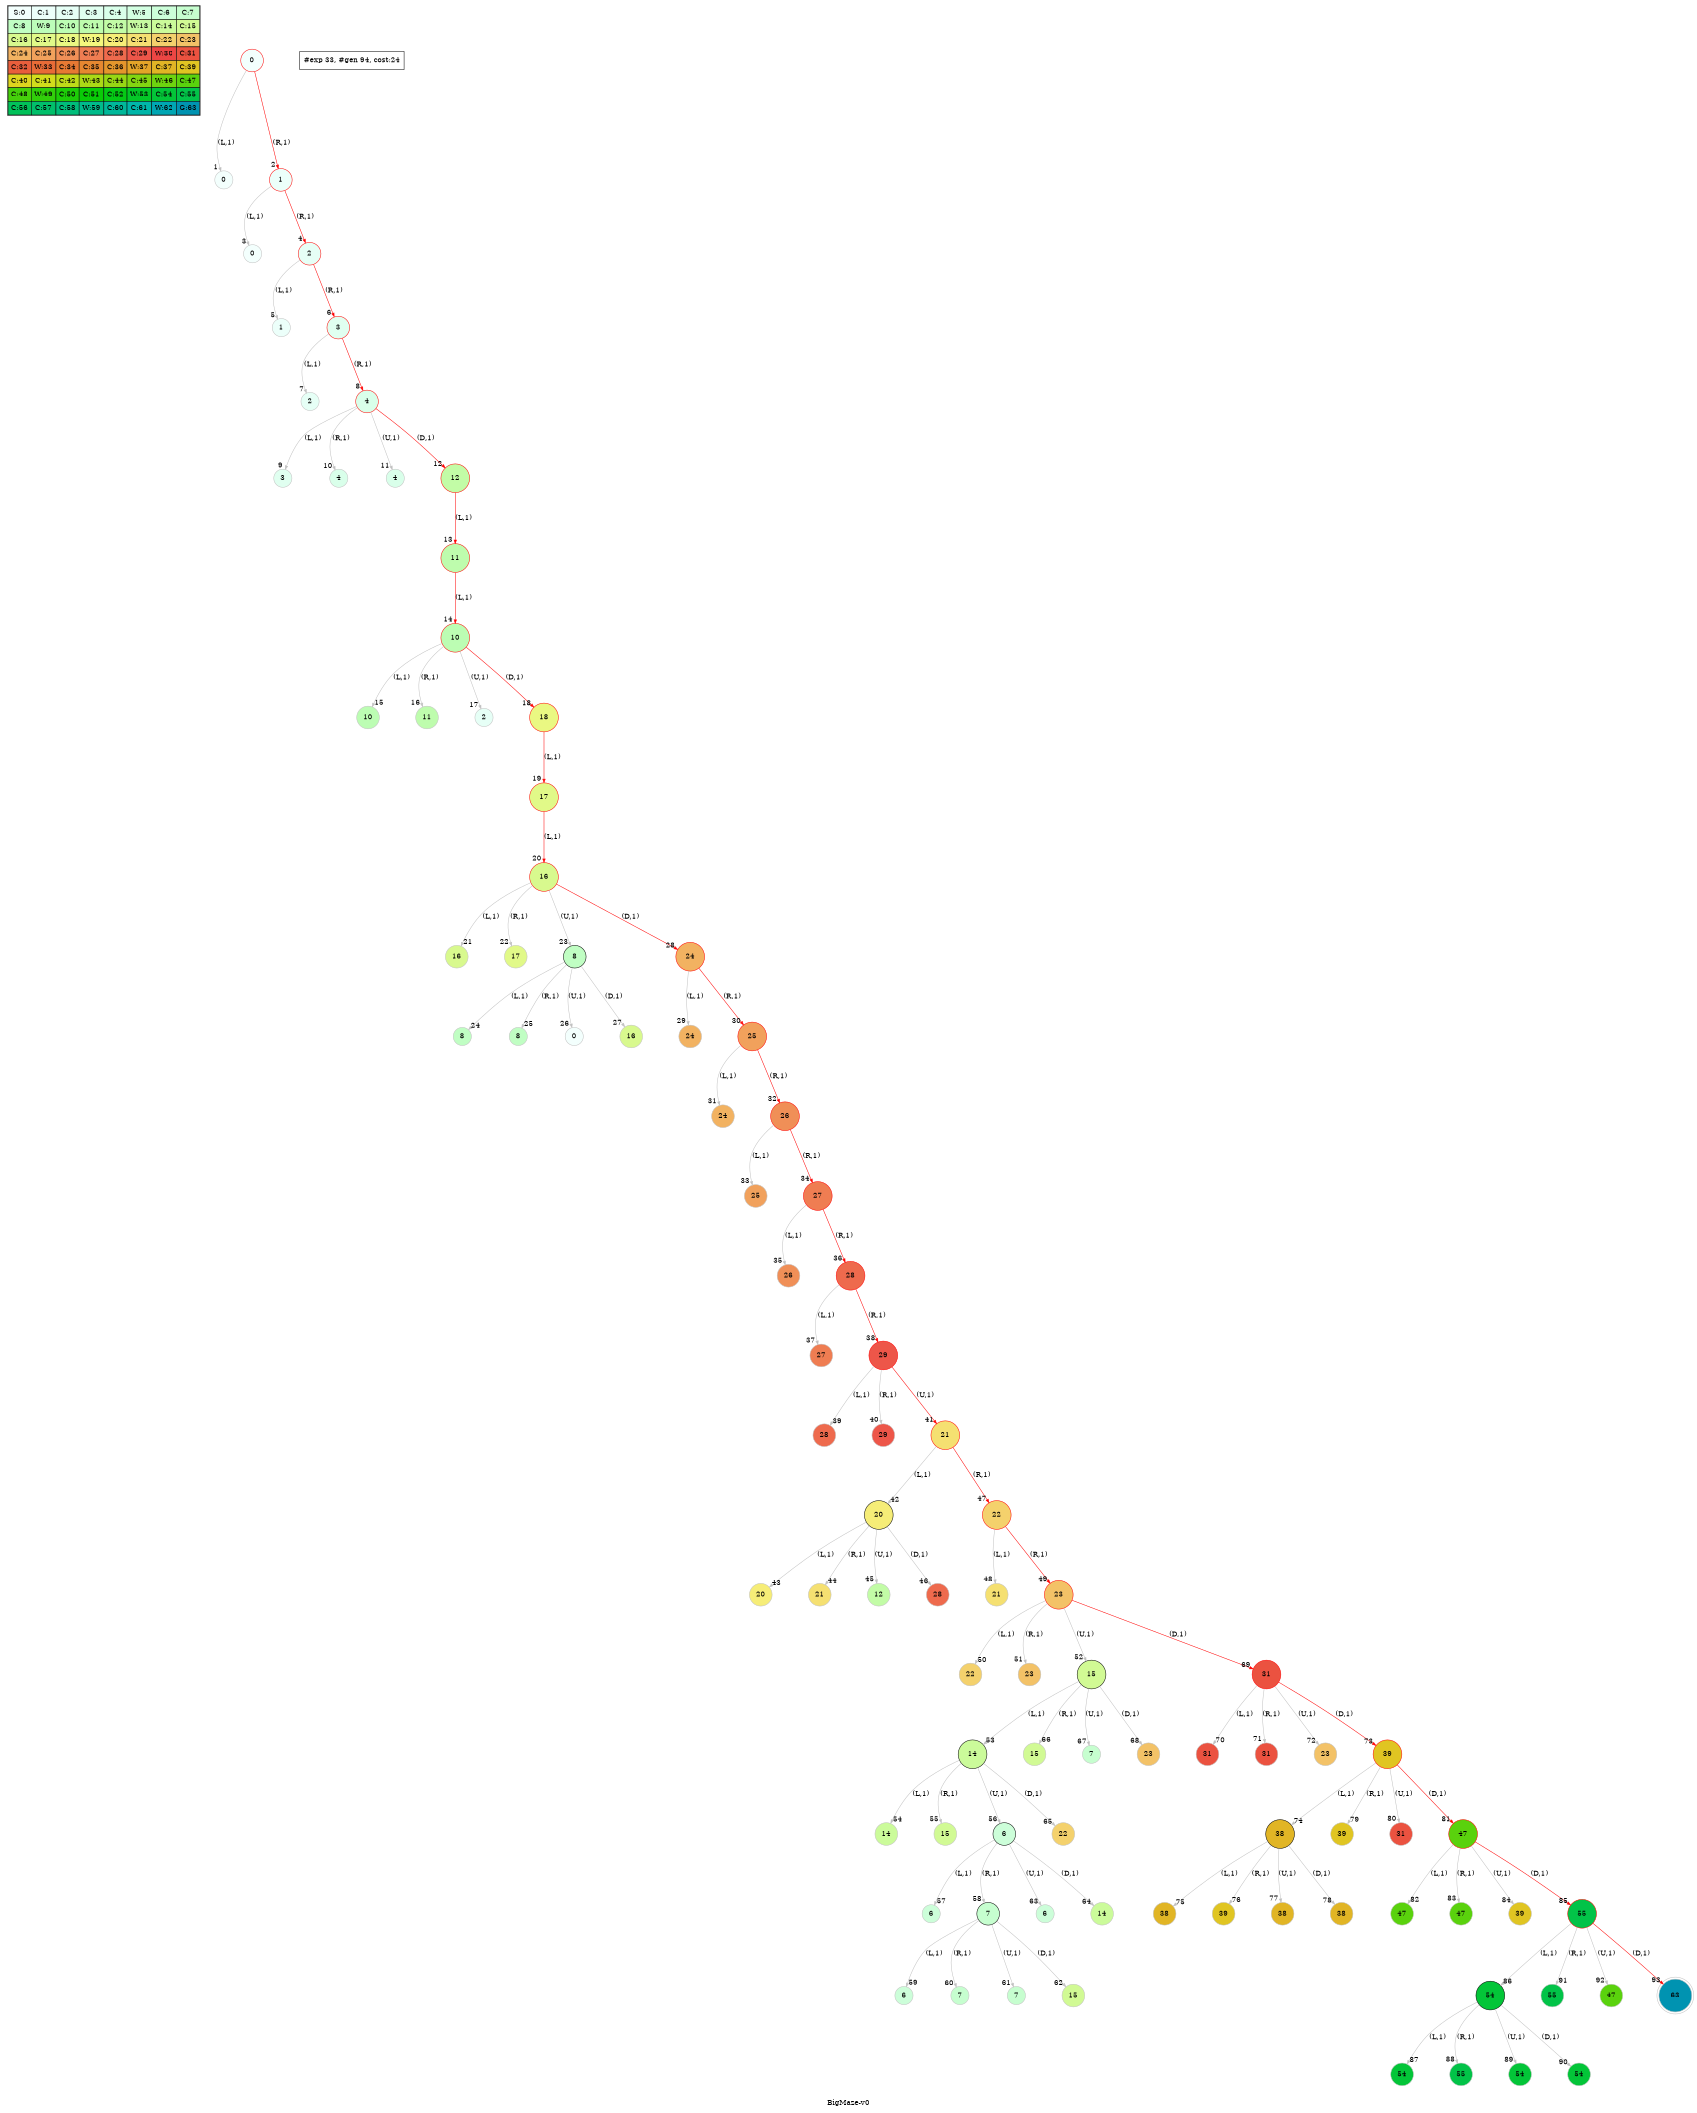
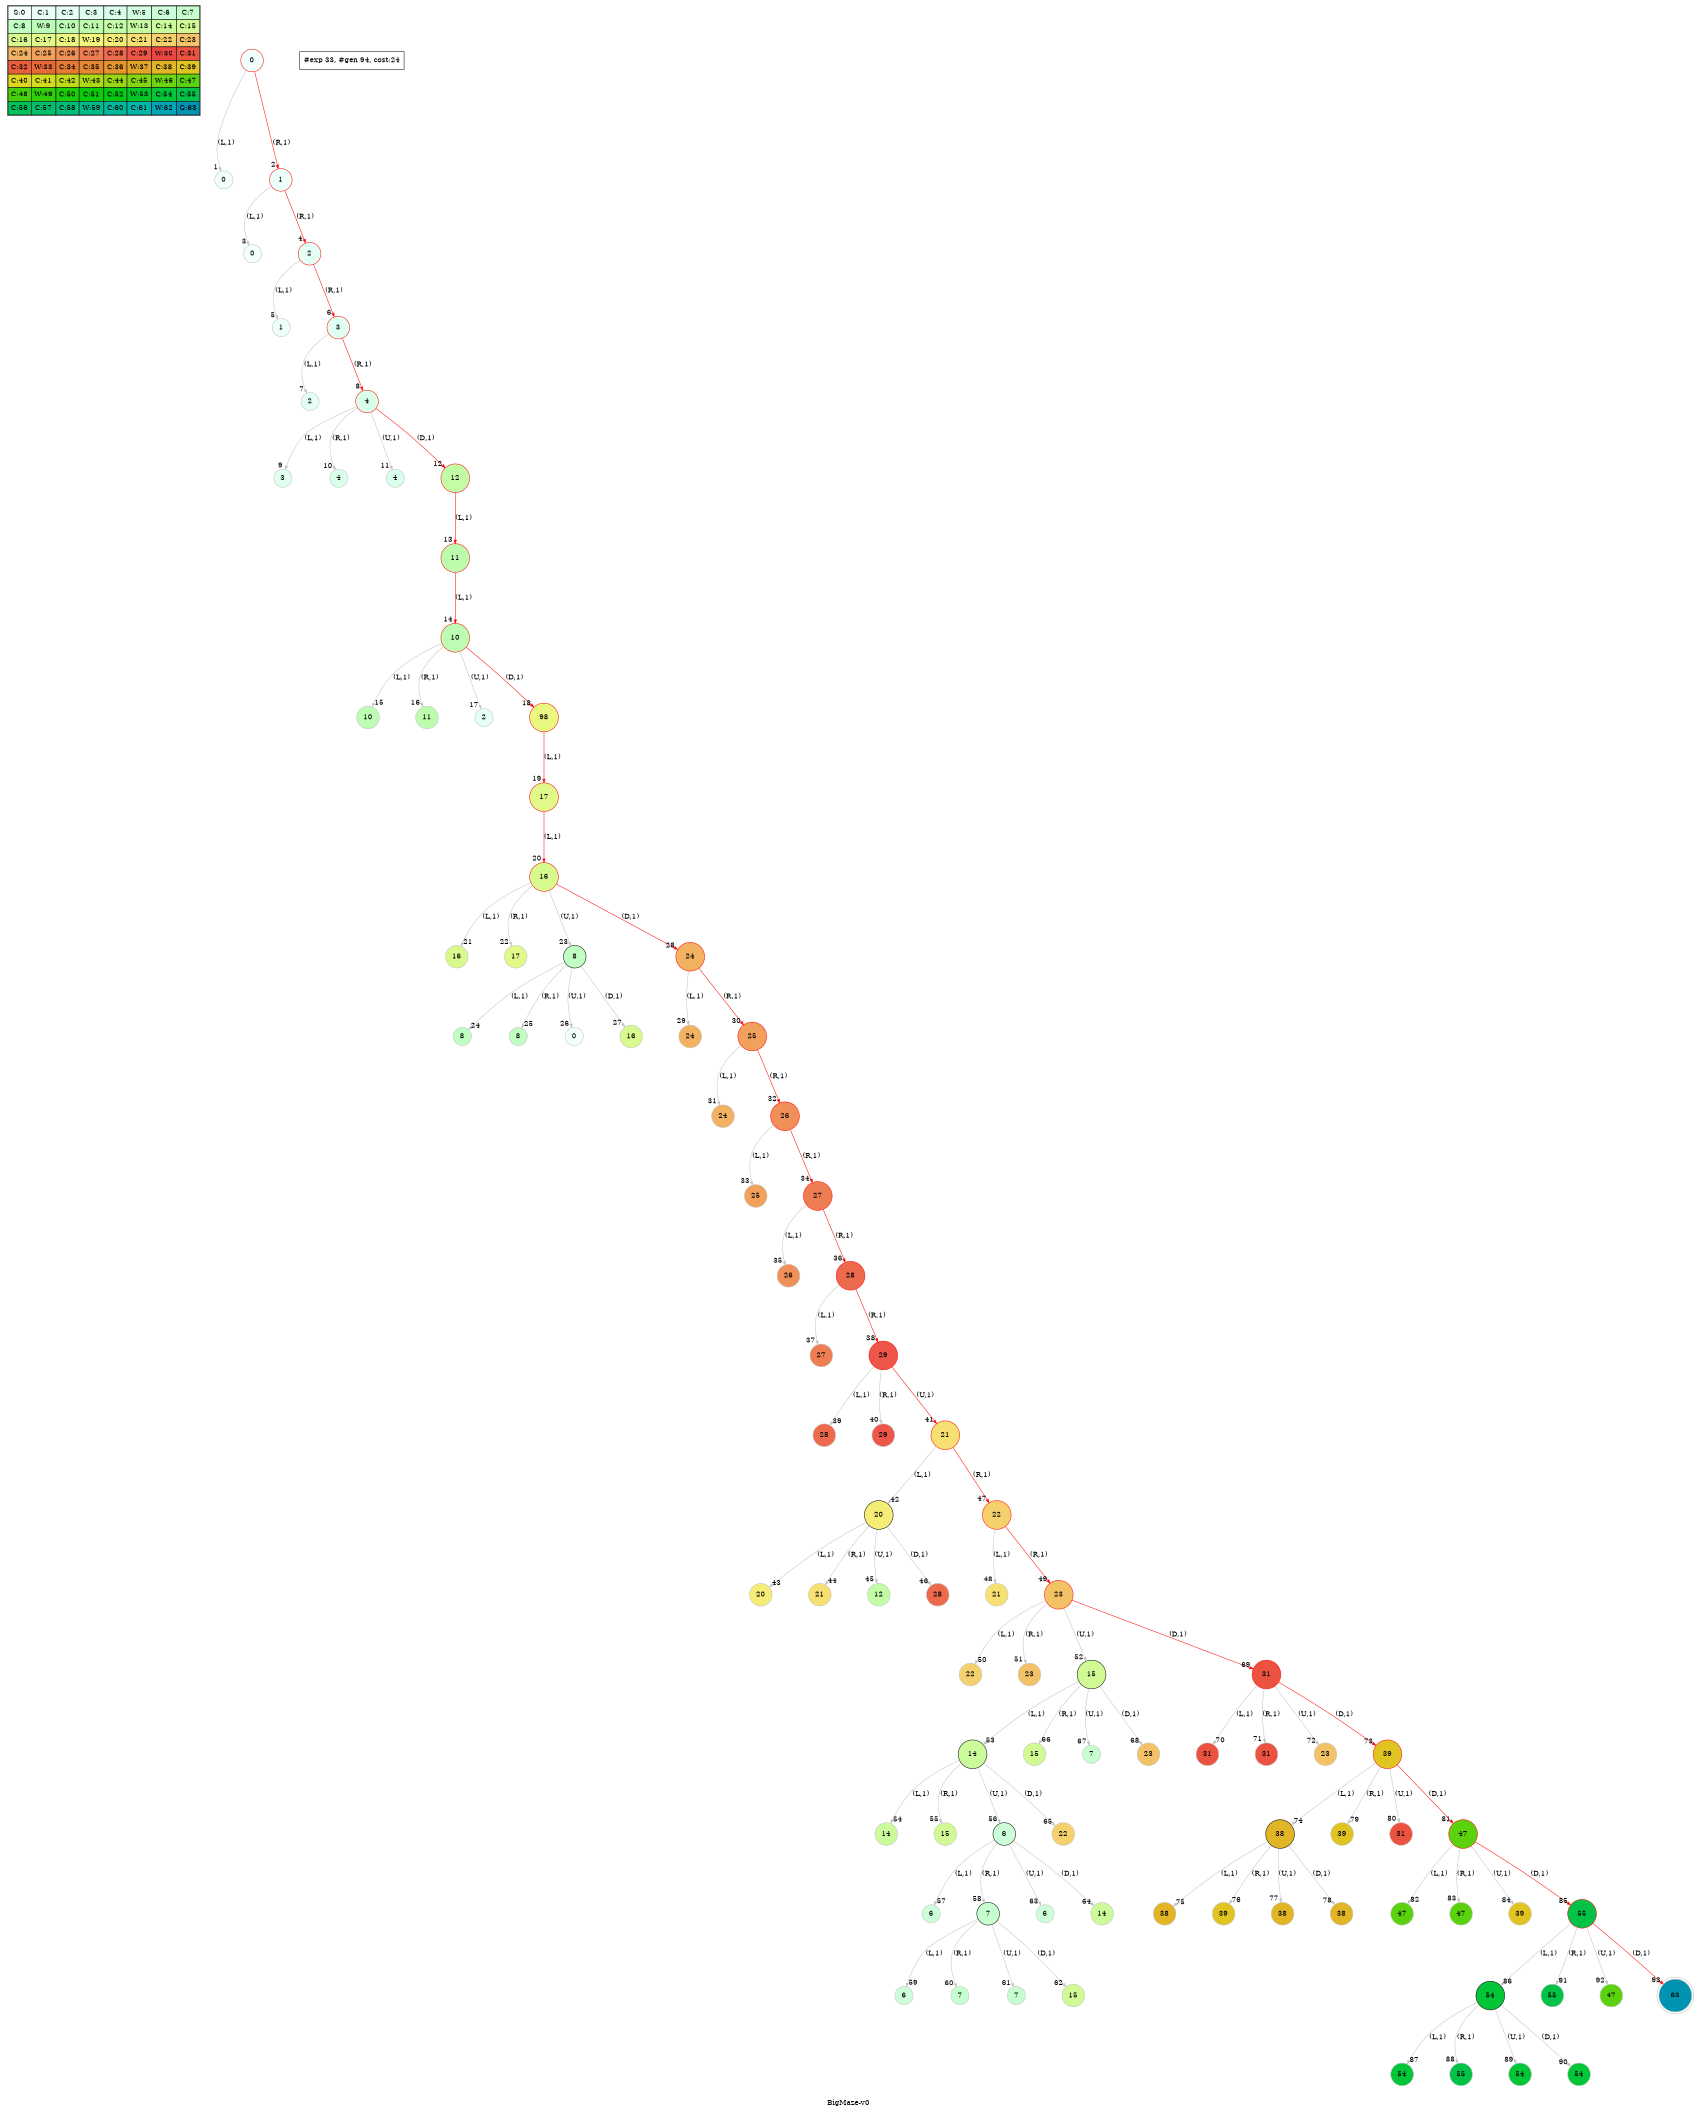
node "S:0": text "C:37" -> "C:38"
node "18": label "18" -> "98"
